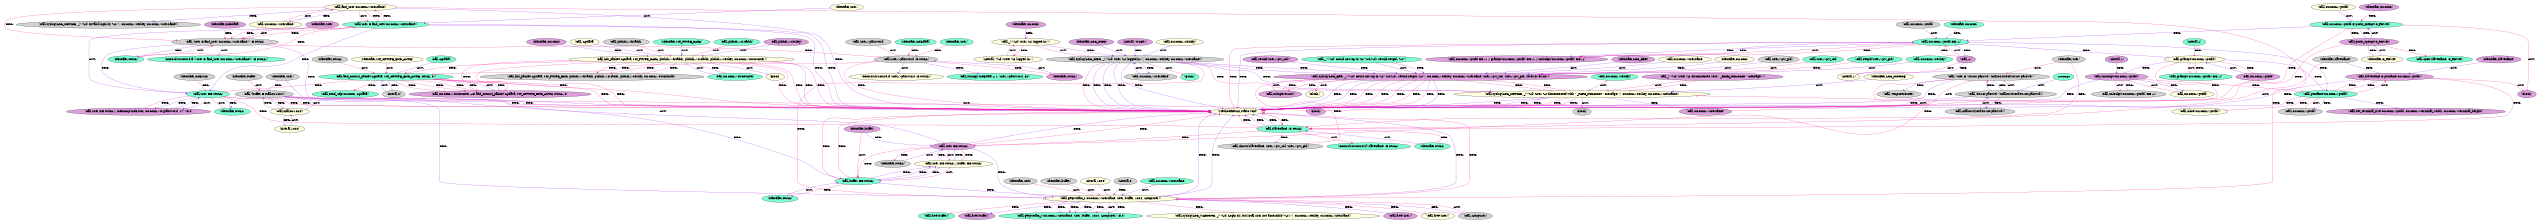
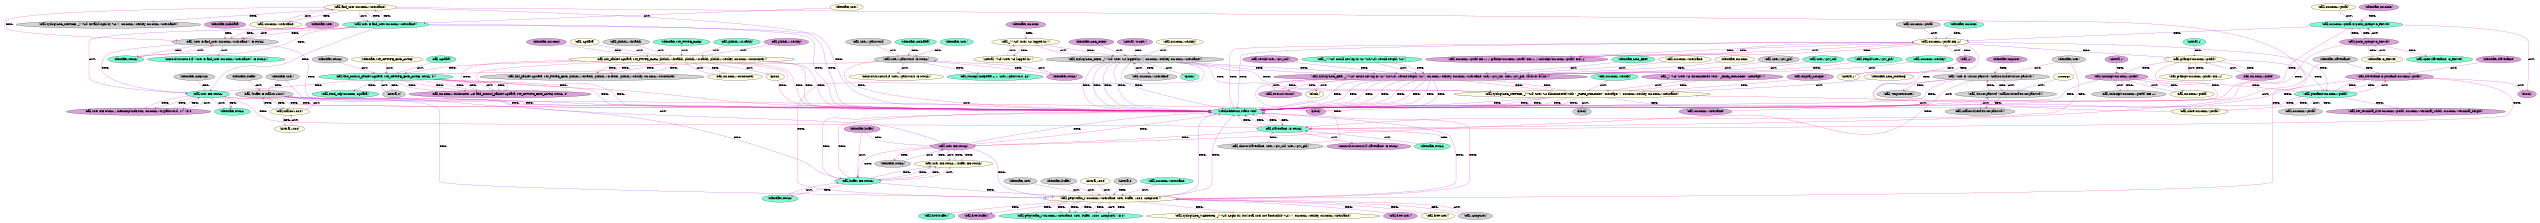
node "(Call,curconn->ptsfd == -1)": fillcolor aquamarine -> lightyellow
edge "(Call,(user = find_user(curconn->username)) != NULL)" -> "(Call,user->password != NULL)": removed, label "DDG:"
edge "(Call,curconn->ptsfd == -1)" -> "(Call,-1)": now "(Call,curconn->ptsfd == -1)" -> "(Call,close(curconn->ptsfd))"
node "(Identifier,LOG_ERR)": fillcolor plum -> aquamarine
node "(Identifier,tmpuser)": added
node "(Call,curconn->outcounter)": fillcolor aquamarine -> lightyellow
node "(Call,display_nologin())": added
node "1000360": fillcolor aquamarine -> lightyellow
node "(Call,grantpt(curconn->ptsfd) == -1)": fillcolor aquamarine -> lightyellow
edge "(Call,slavename = ptsname(curconn->ptsfd))" -> "(Call,ptsname(curconn->ptsfd))": label "DDG: " -> "CFG: "
node "(Call,nologin(errno))": label "(Call,nologin(errno))" -> "(Call,strerror(errno))"
edge "(Call,(struct passwd *)malloc(sizeof(struct passwd)))" -> "(MethodReturn,static void)": removed, label "DDG:"
node "(MethodReturn,static void)": fillcolor lightyellow -> aquamarine
edge "(Call,slavename = ptsname(curconn->ptsfd))" -> "(Call,slavename != NULL)": arrowhead vee -> tee
edge "(Call,slavename != NULL)" -> "(Call,chown(slavename, user->pw_uid, user->pw_gid))": reversed
node "(ControlStructure,if (slavename != NULL))": fillcolor aquamarine -> plum
